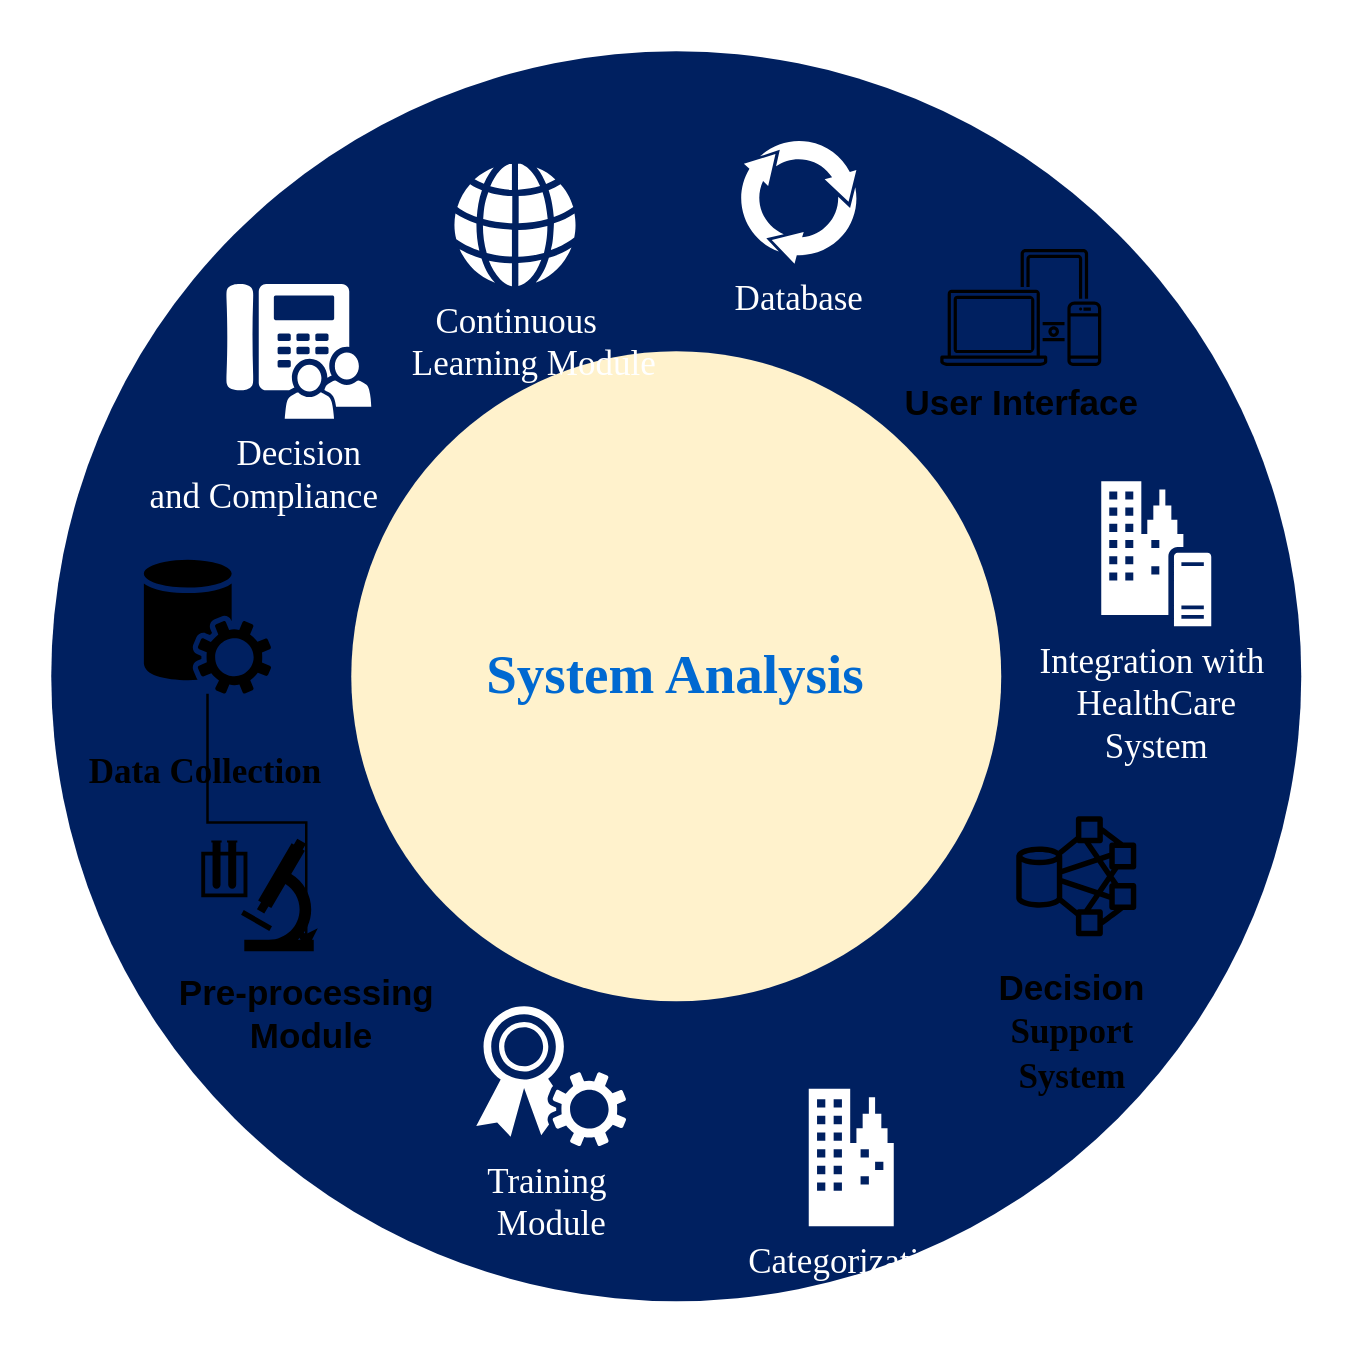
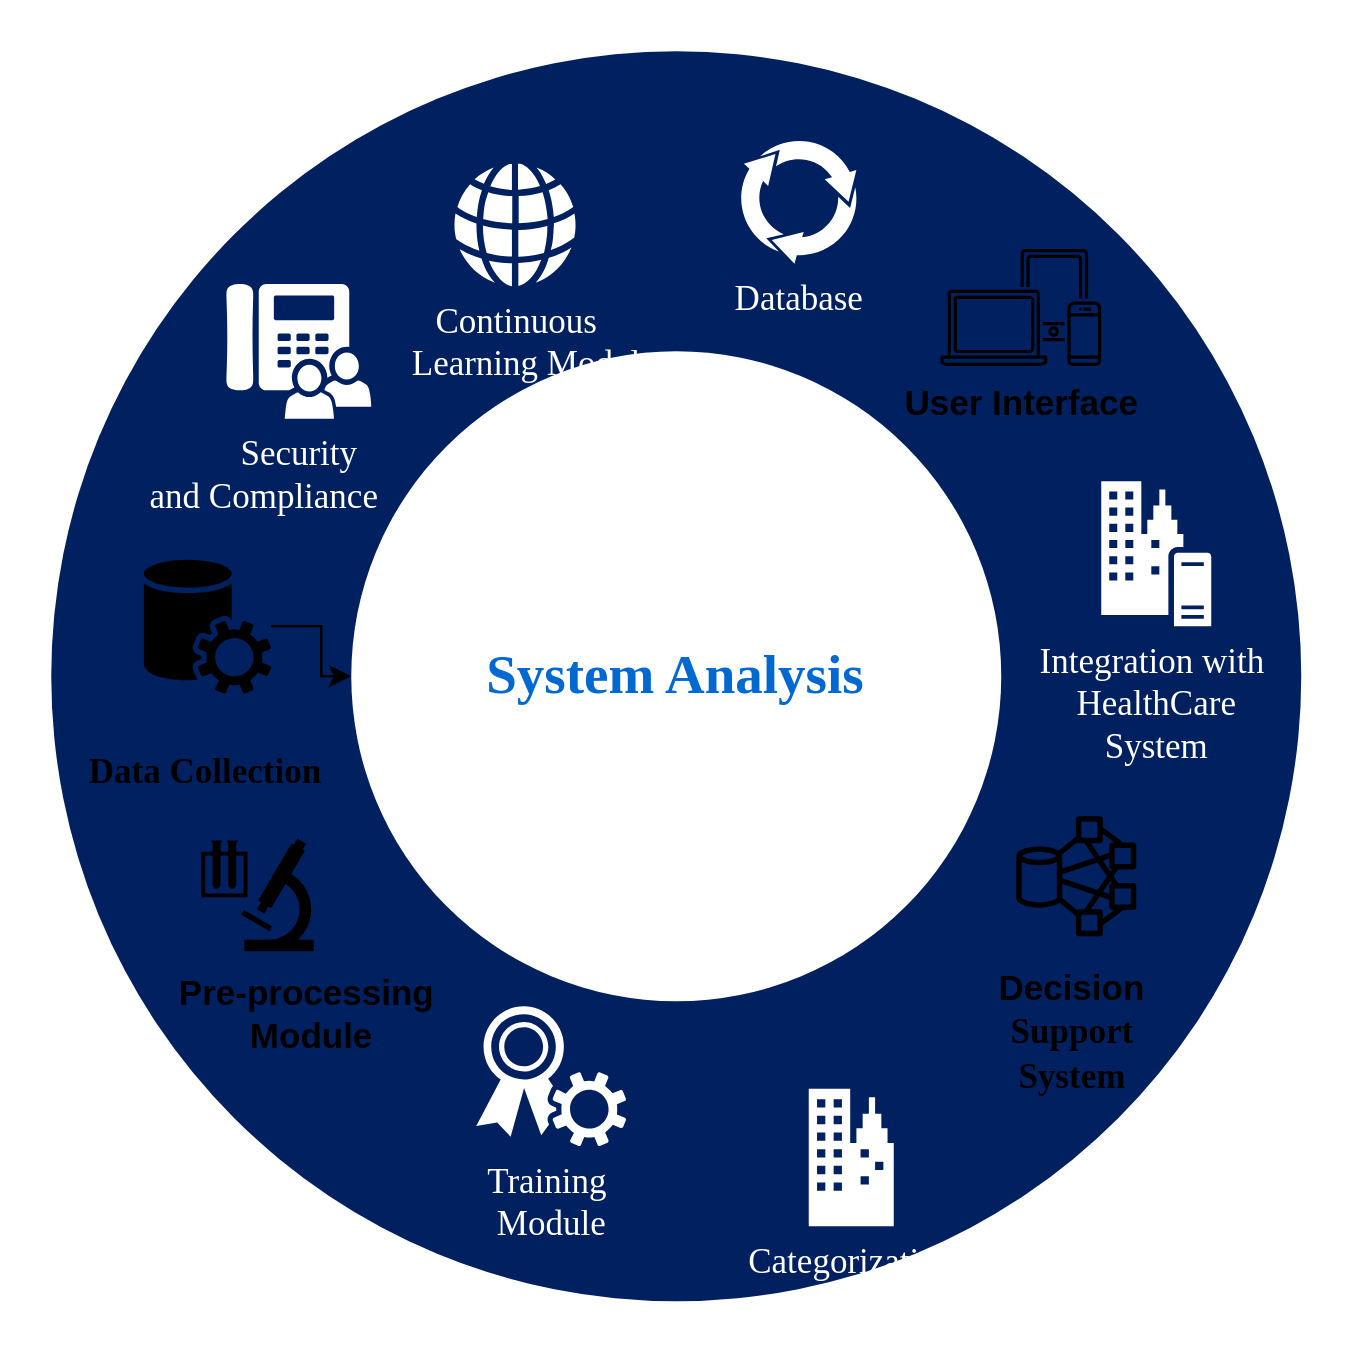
node "Decision and Compliance": label "Decision and Compliance" -> "Security and Compliance"
node "System Analysis": fillcolor #fff2cc -> #ffffff
edge "Data Collection" -> "Pre-processing Module": now "Data Collection" -> "System Analysis"
